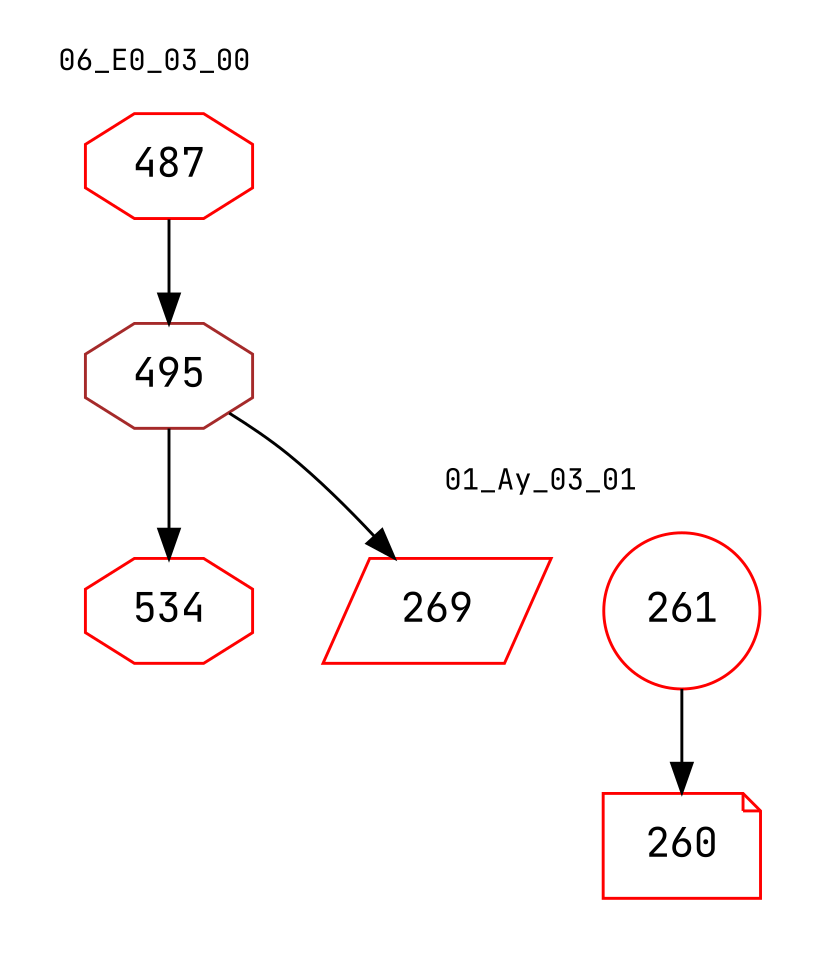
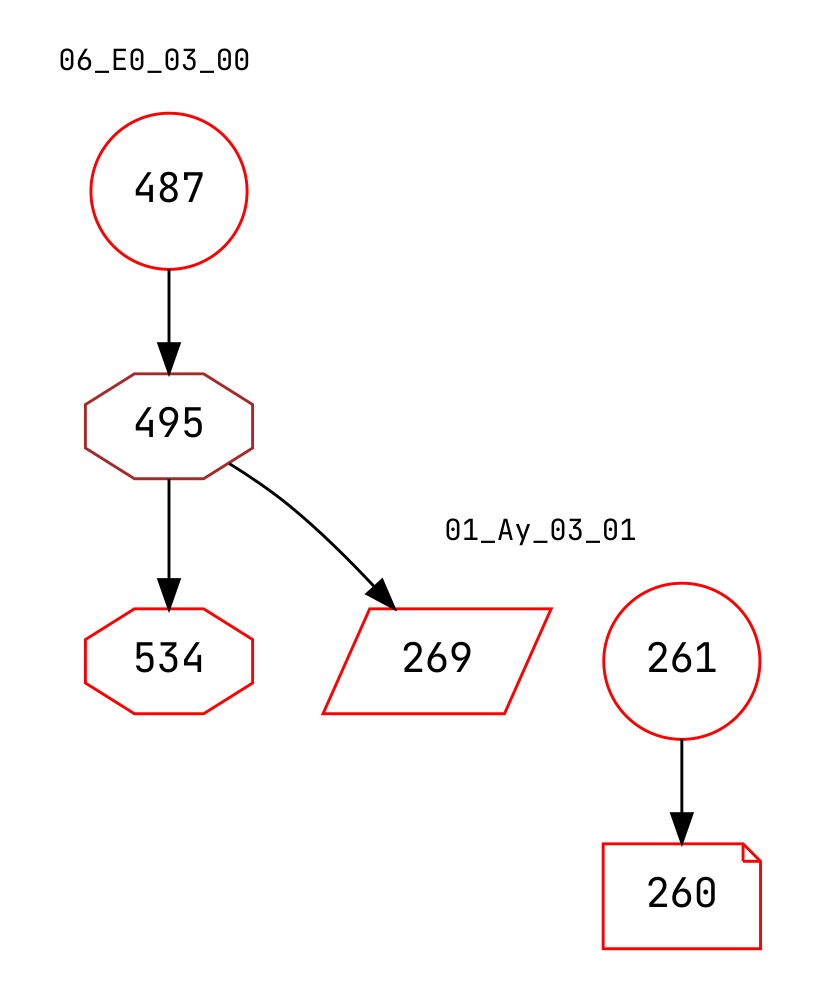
node "487": shape octagon -> circle
